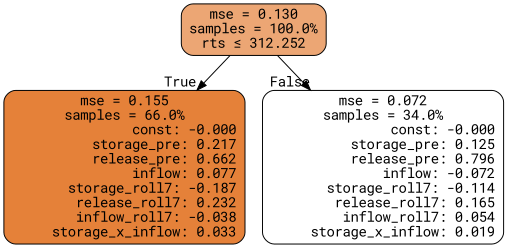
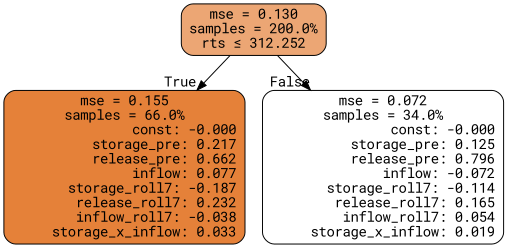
node "mse = 0.130 samples = 100.0% rts ≤ 312.252": label "mse = 0.130 samples = 100.0% rts ≤ 312.252" -> "mse = 0.130 samples = 200.0% rts ≤ 312.252"
